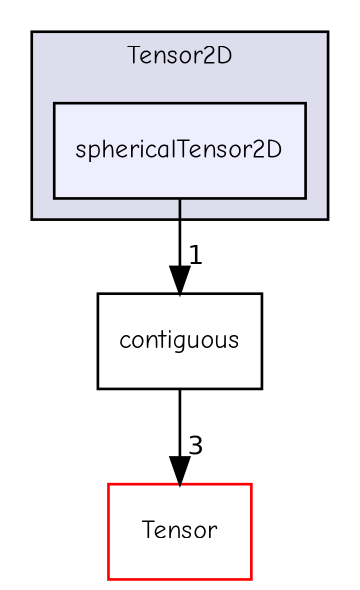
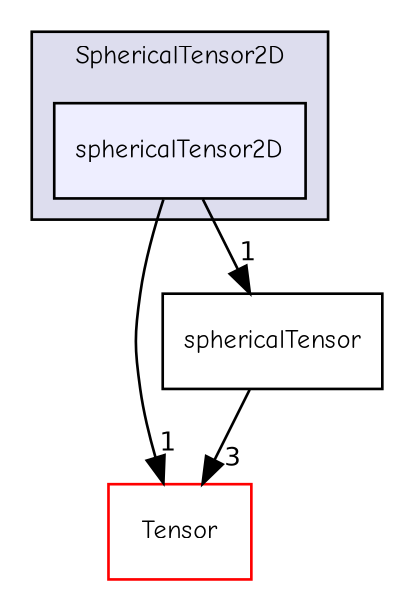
cluster "Tensor2D": label "Tensor2D" -> "SphericalTensor2D"
edge "sphericalTensor2D" -> "Tensor": added
node "contiguous": label "contiguous" -> "sphericalTensor"
